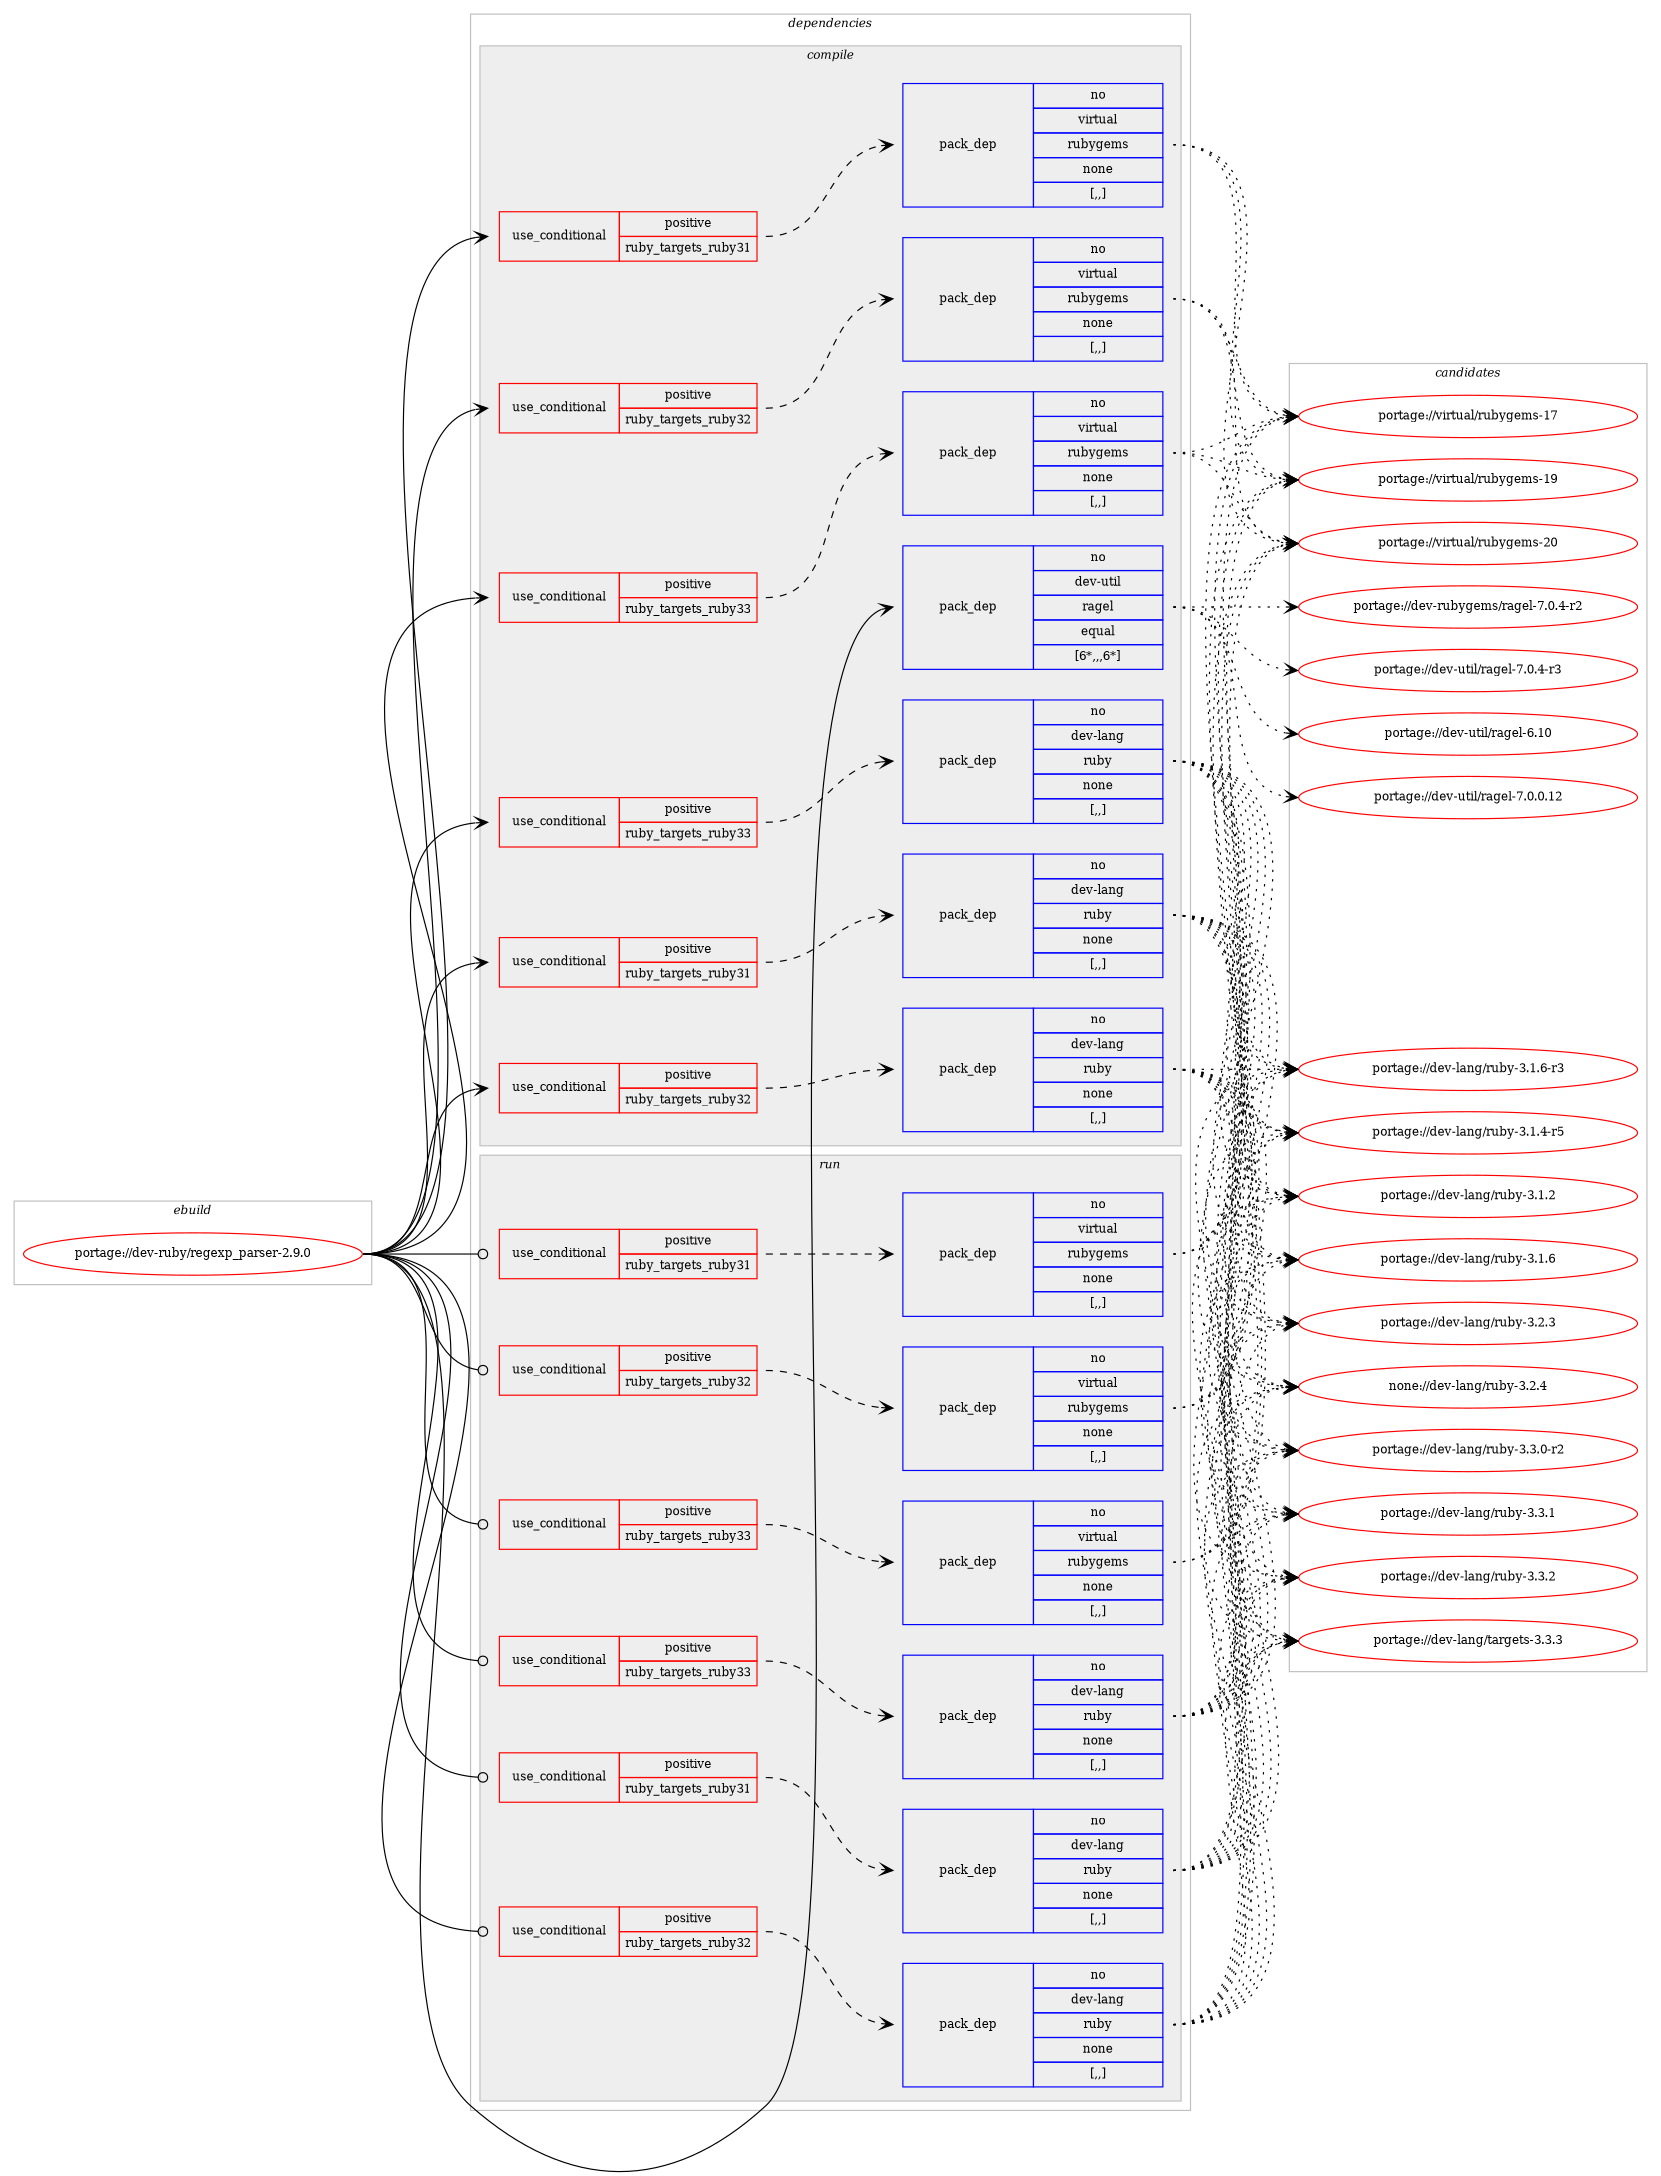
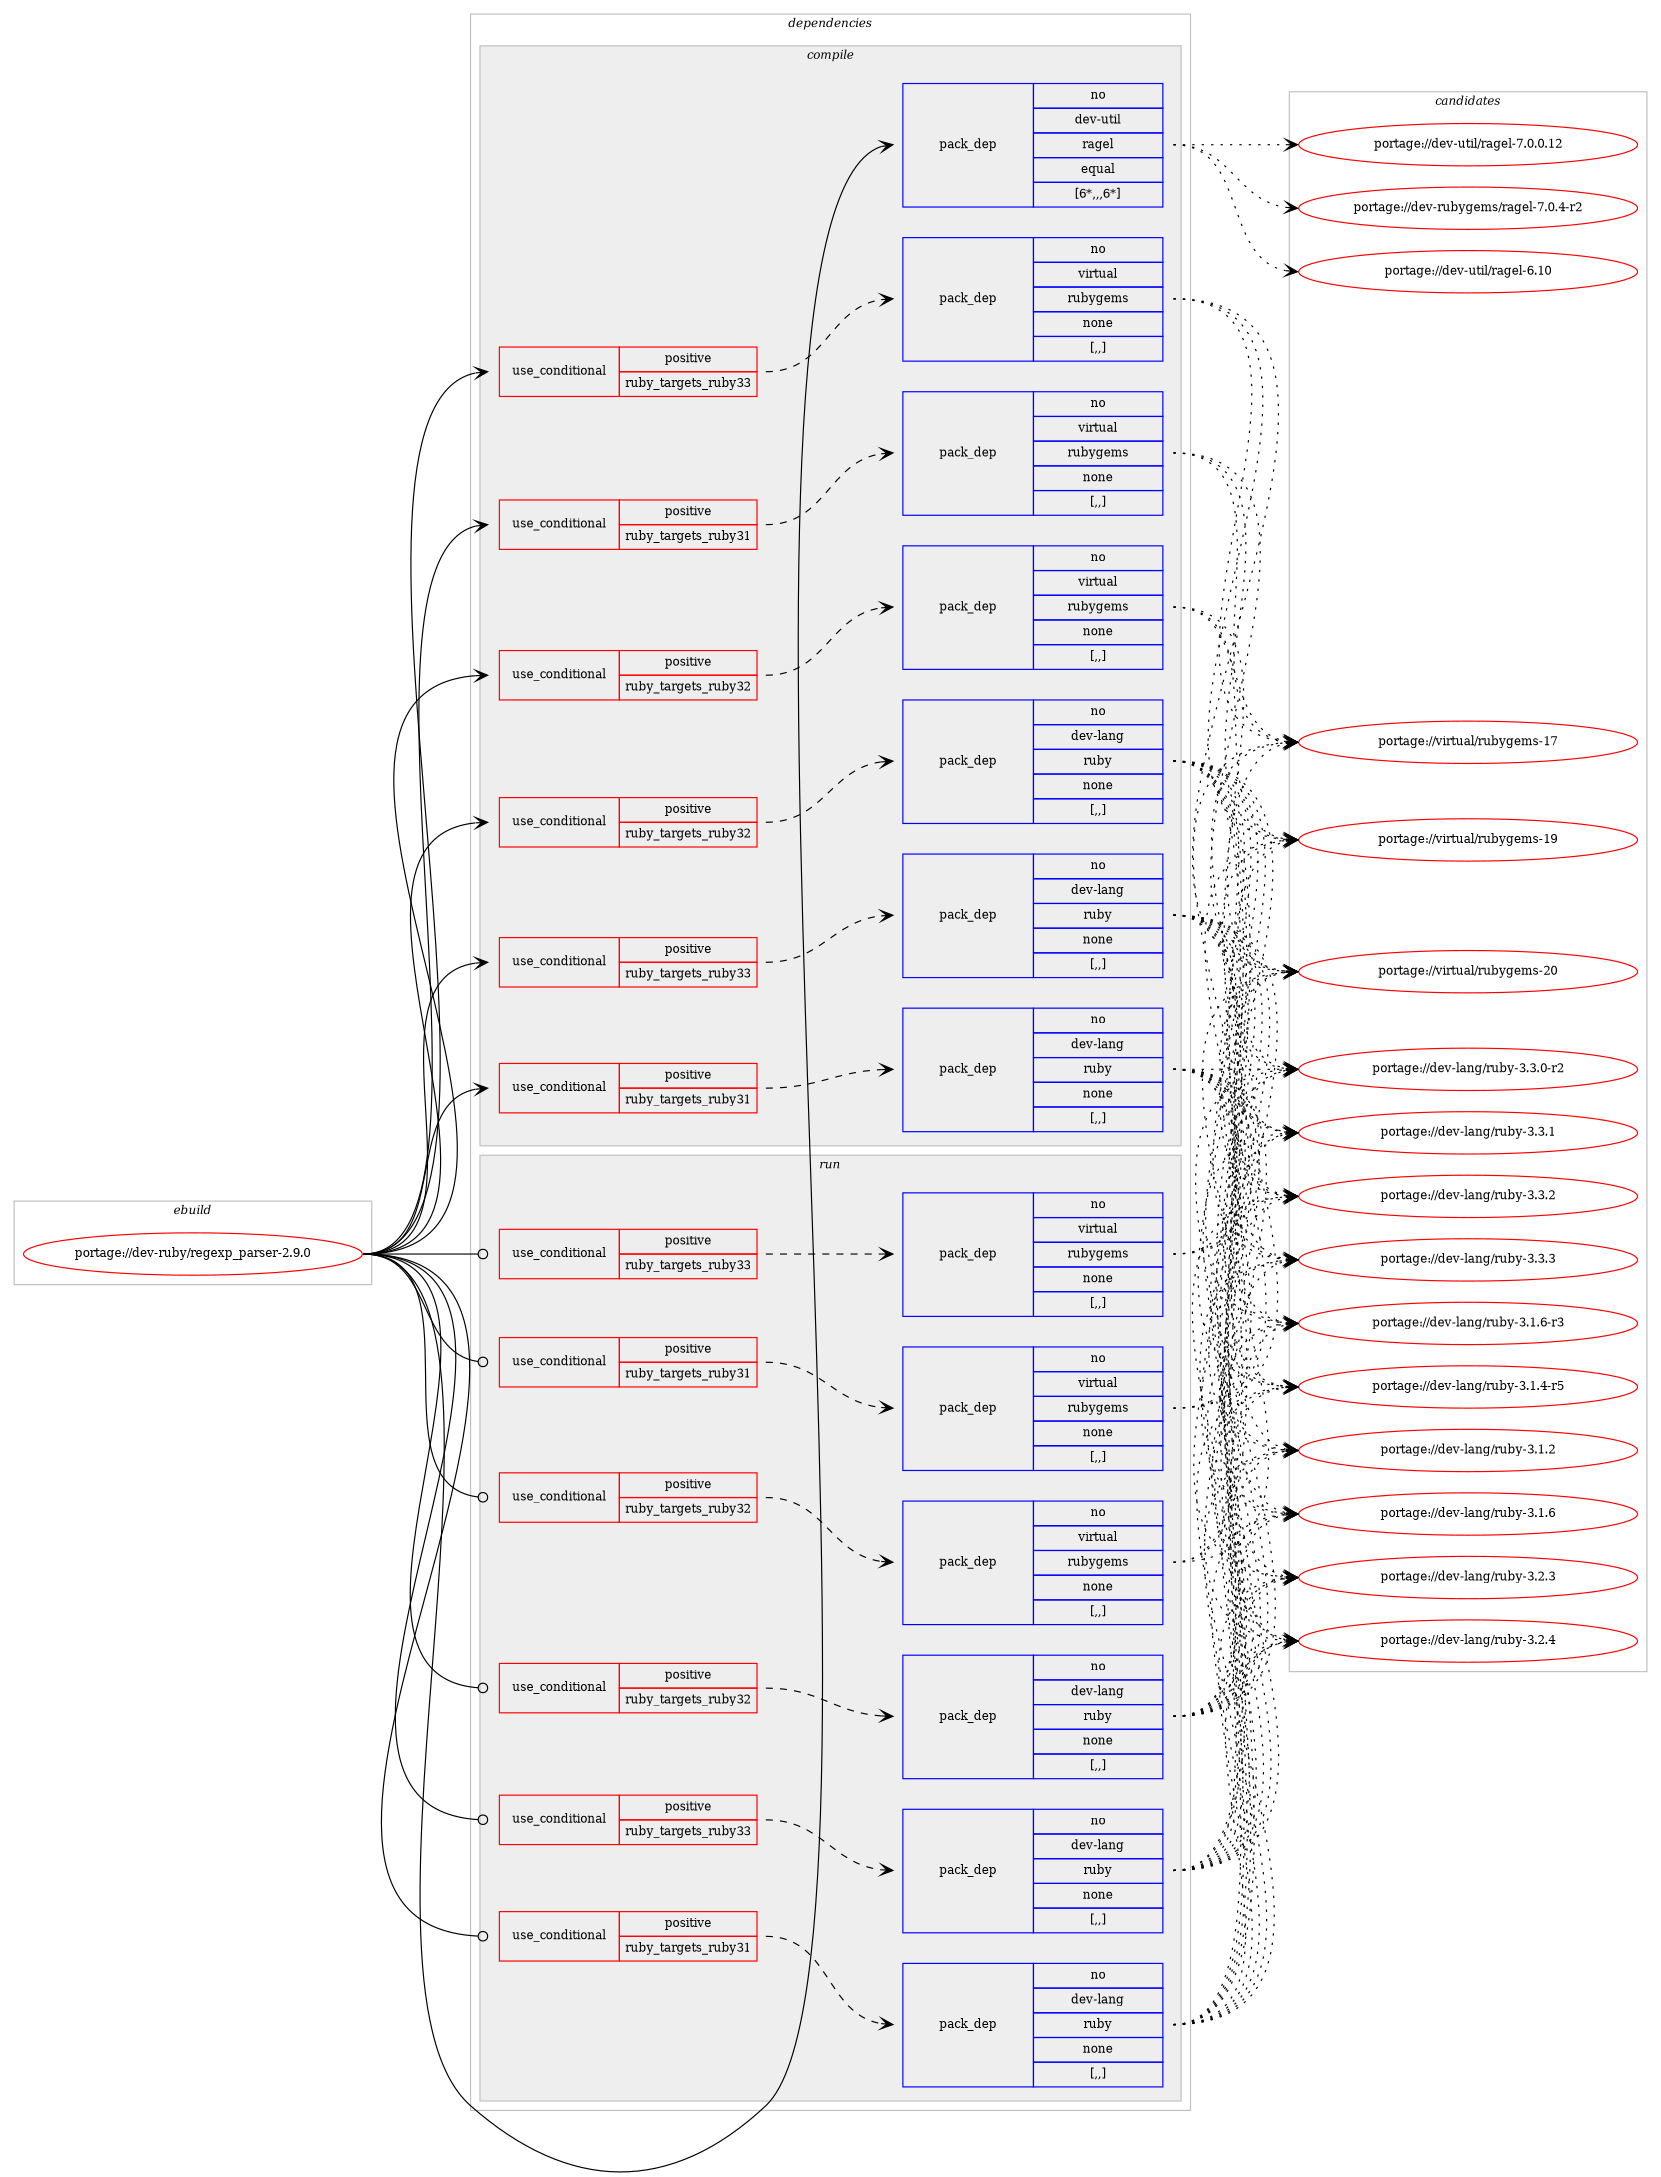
node "portage://dev-util/ragel-7.0.4-r3": removed
node "none://dev-lang/ruby-3.2.4": label "none://dev-lang/ruby-3.2.4" -> "portage://dev-lang/ruby-3.2.4"
node "portage://dev-lang/targets-3.3.3": label "portage://dev-lang/targets-3.3.3" -> "portage://dev-lang/ruby-3.3.3"
